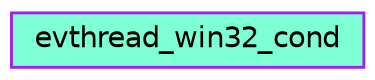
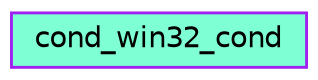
node "evthread_win32_cond": label "evthread_win32_cond" -> "cond_win32_cond"
